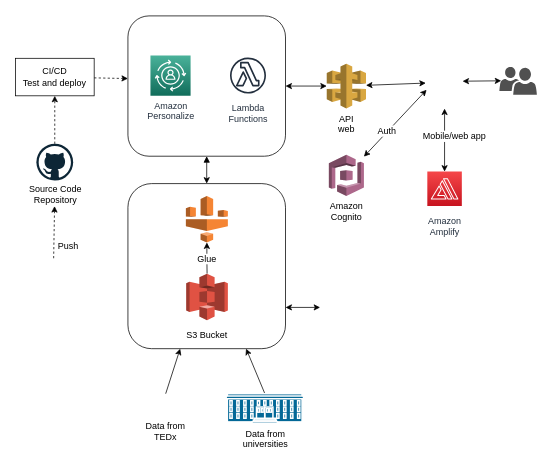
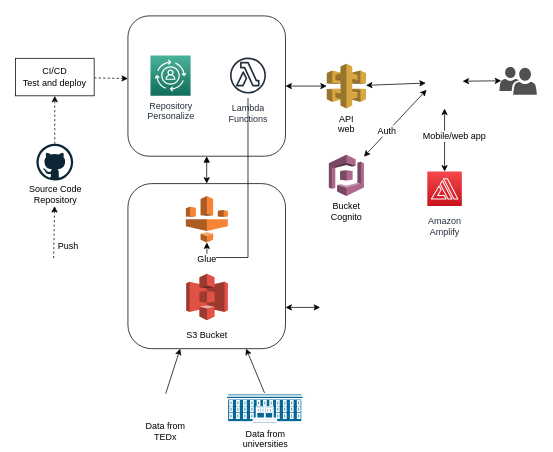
node "Amazon Personalize": label "Amazon Personalize" -> "Repository Personalize"
node "Amazon Cognito": label "Amazon Cognito" -> "Bucket Cognito"
edge "S3 Bucket" -> "Glue": now "Lambda Functions" -> "Glue"
